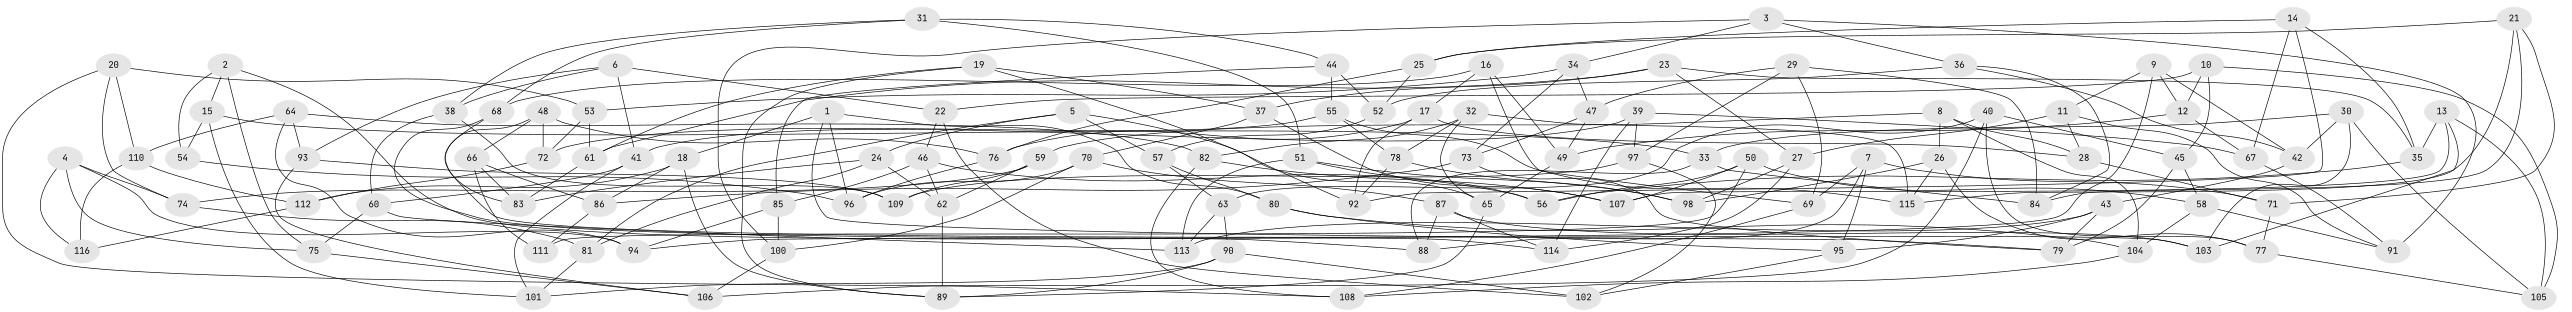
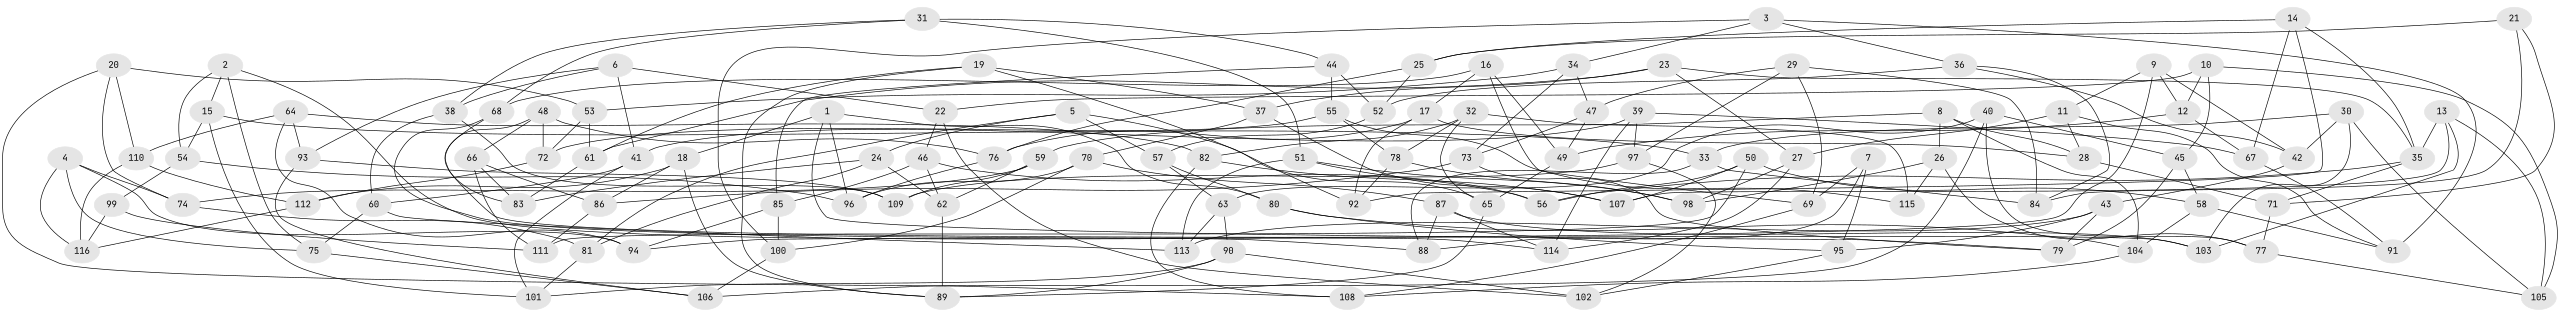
edge "7" -- "71": now "35" -- "71"
edge "21" -- "115": removed
node "99": added
